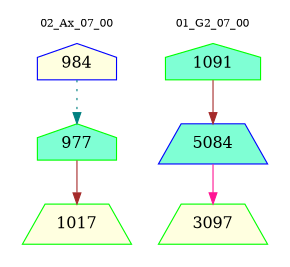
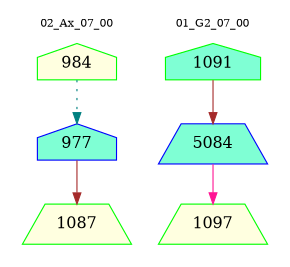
node "984": color blue -> green
node "977": color green -> blue
node "1017": label "1017" -> "1087"
node "3097": label "3097" -> "1097"
